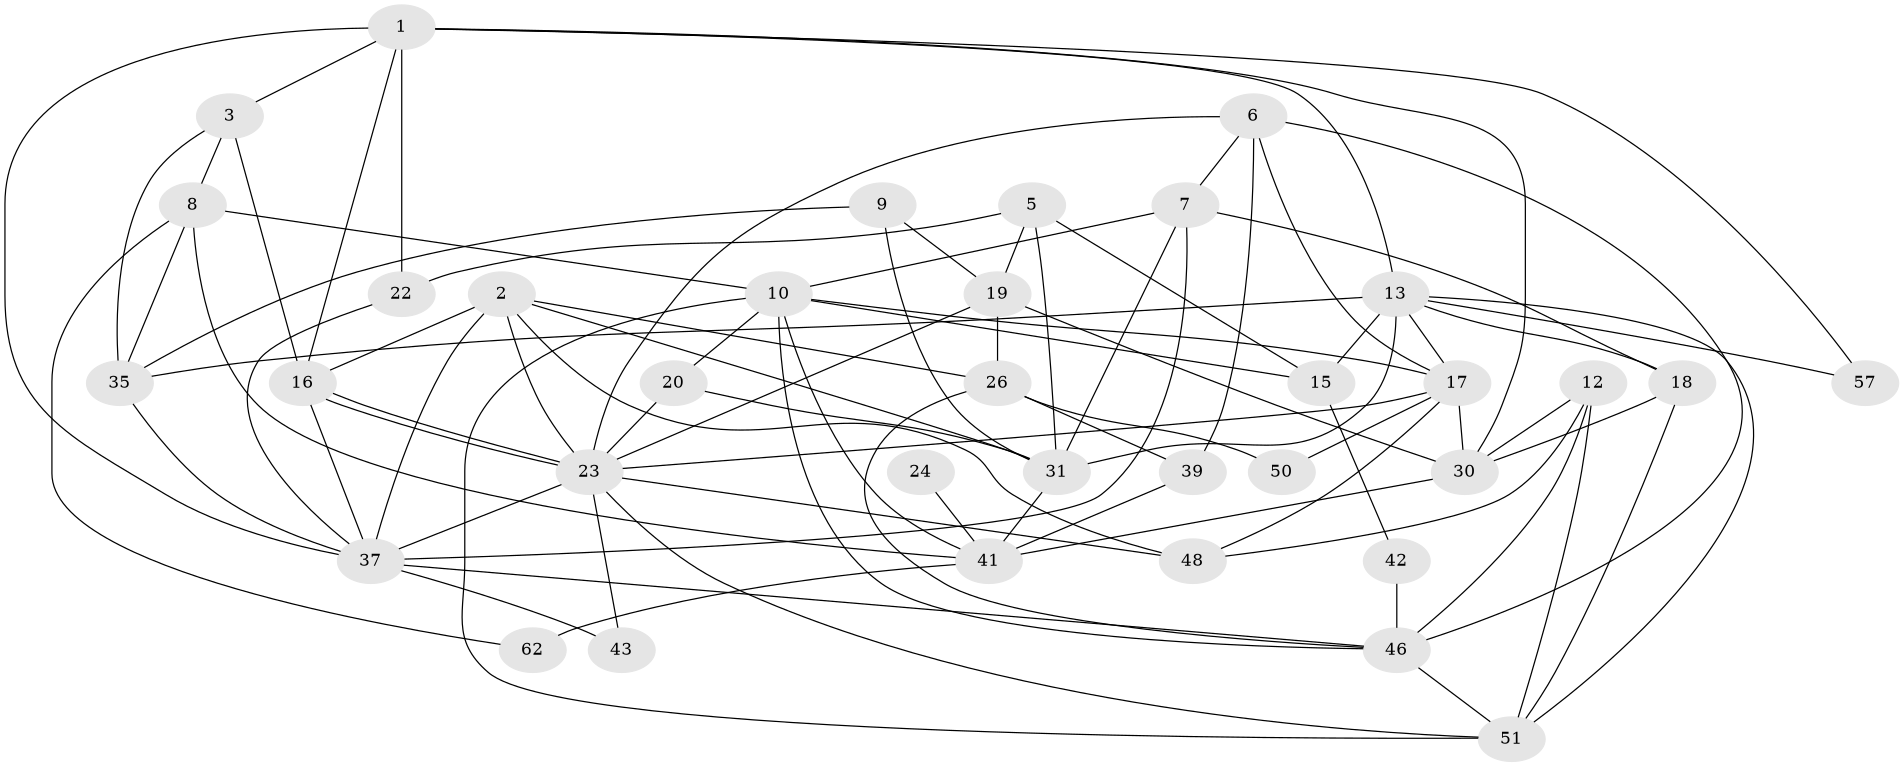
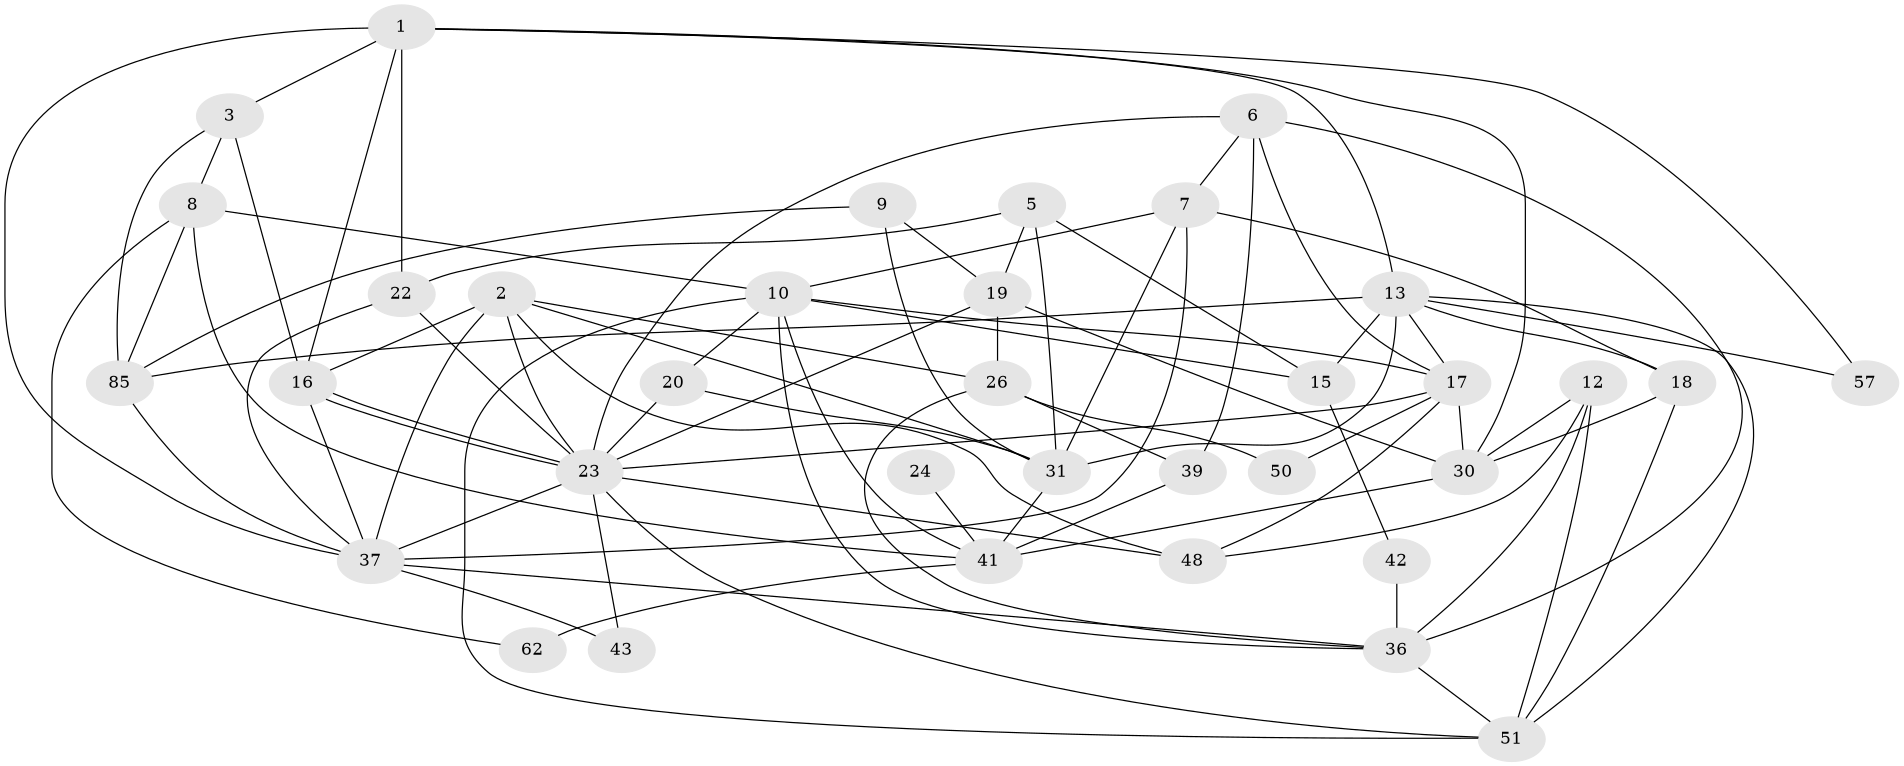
edge "22" -- "23": added
node "35": label "35" -> "85"
node "46": label "46" -> "36"
